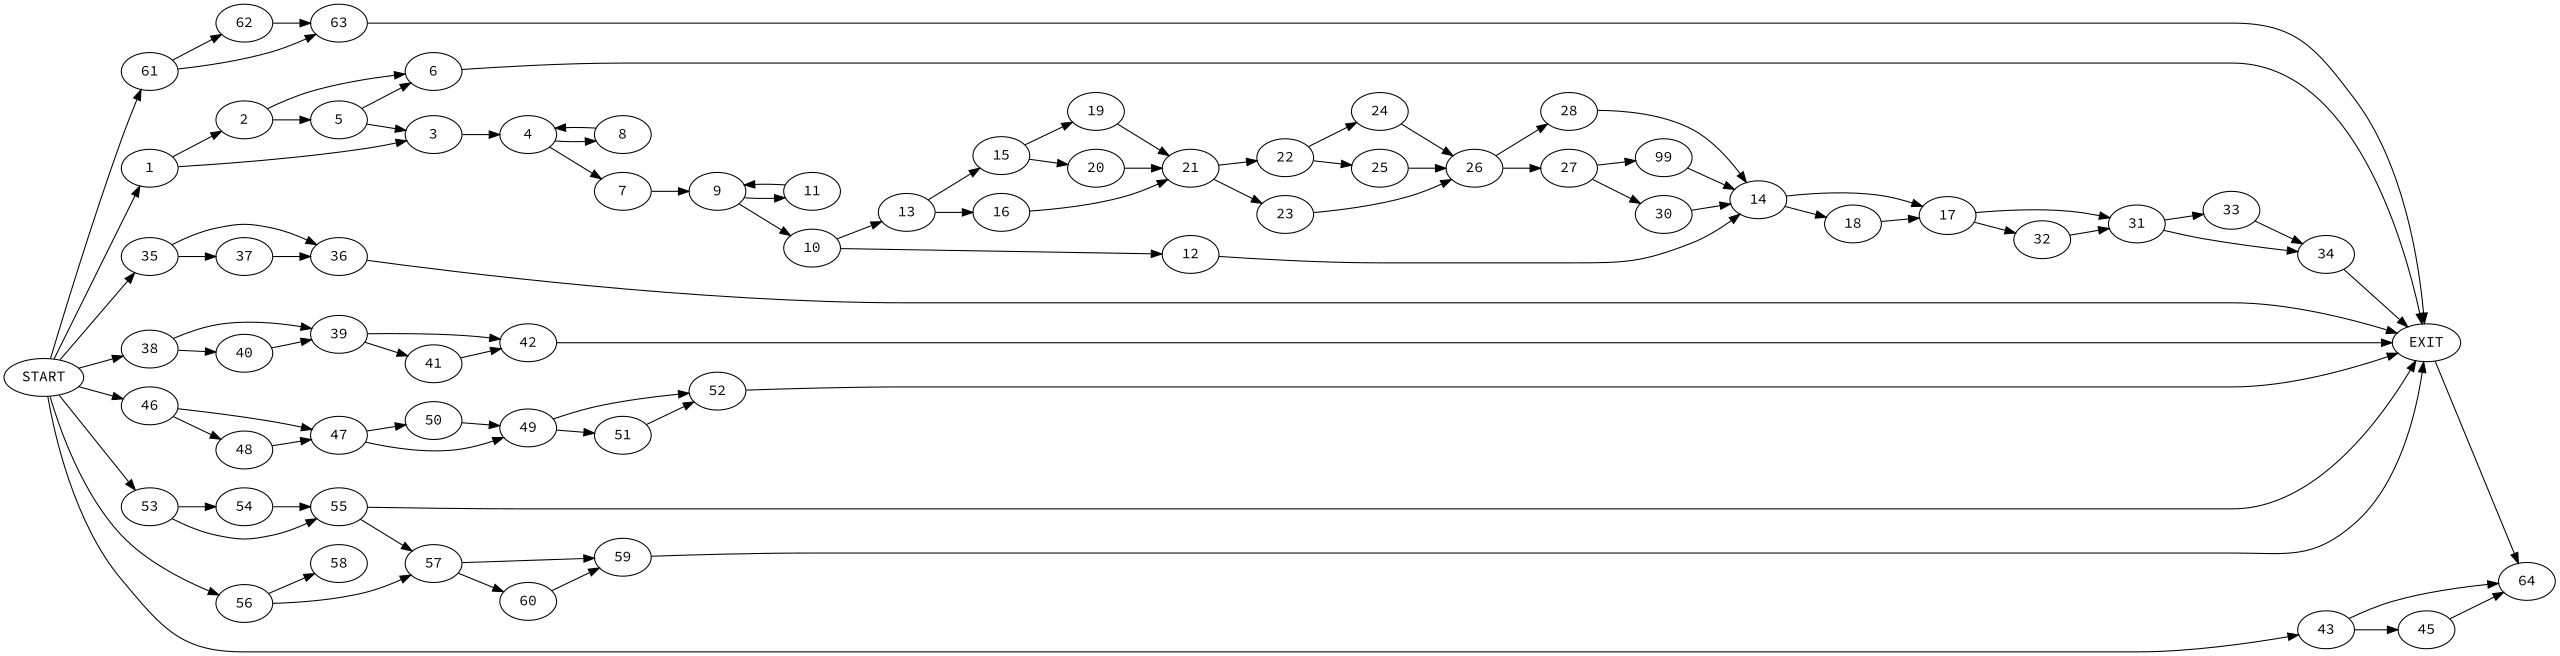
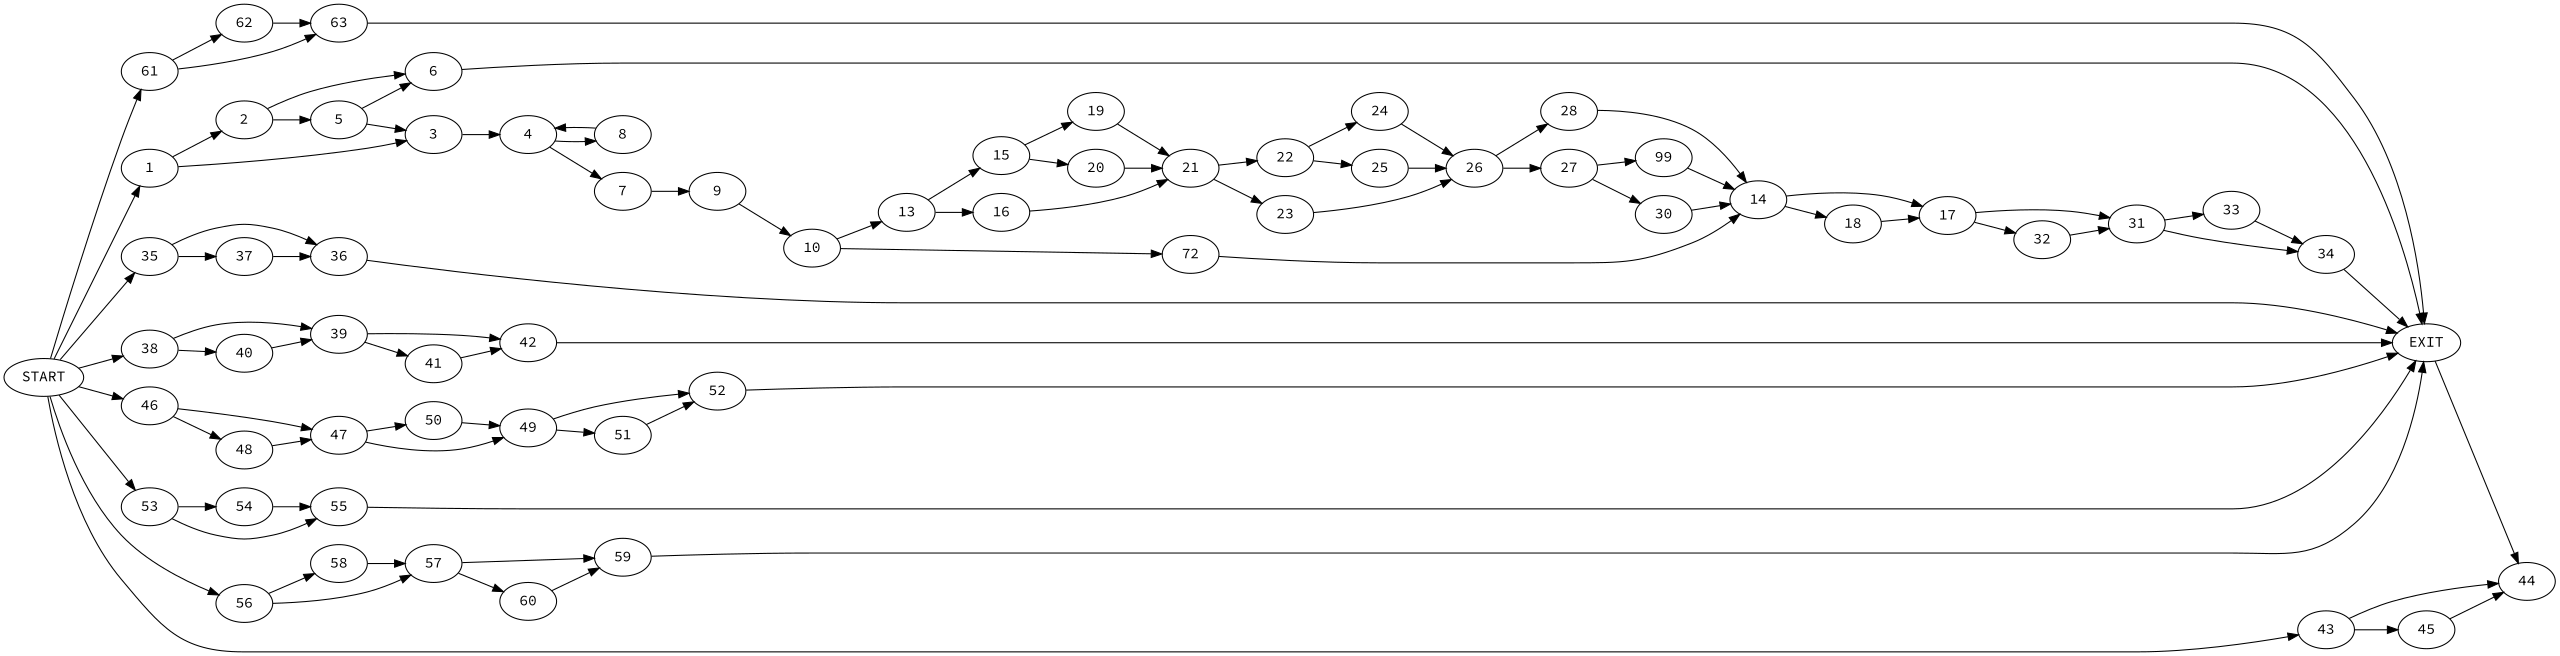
node "11": removed
node "12": label "12" -> "72"
edge "55" -> "57": now "58" -> "57"
node "64": label "64" -> "44"
